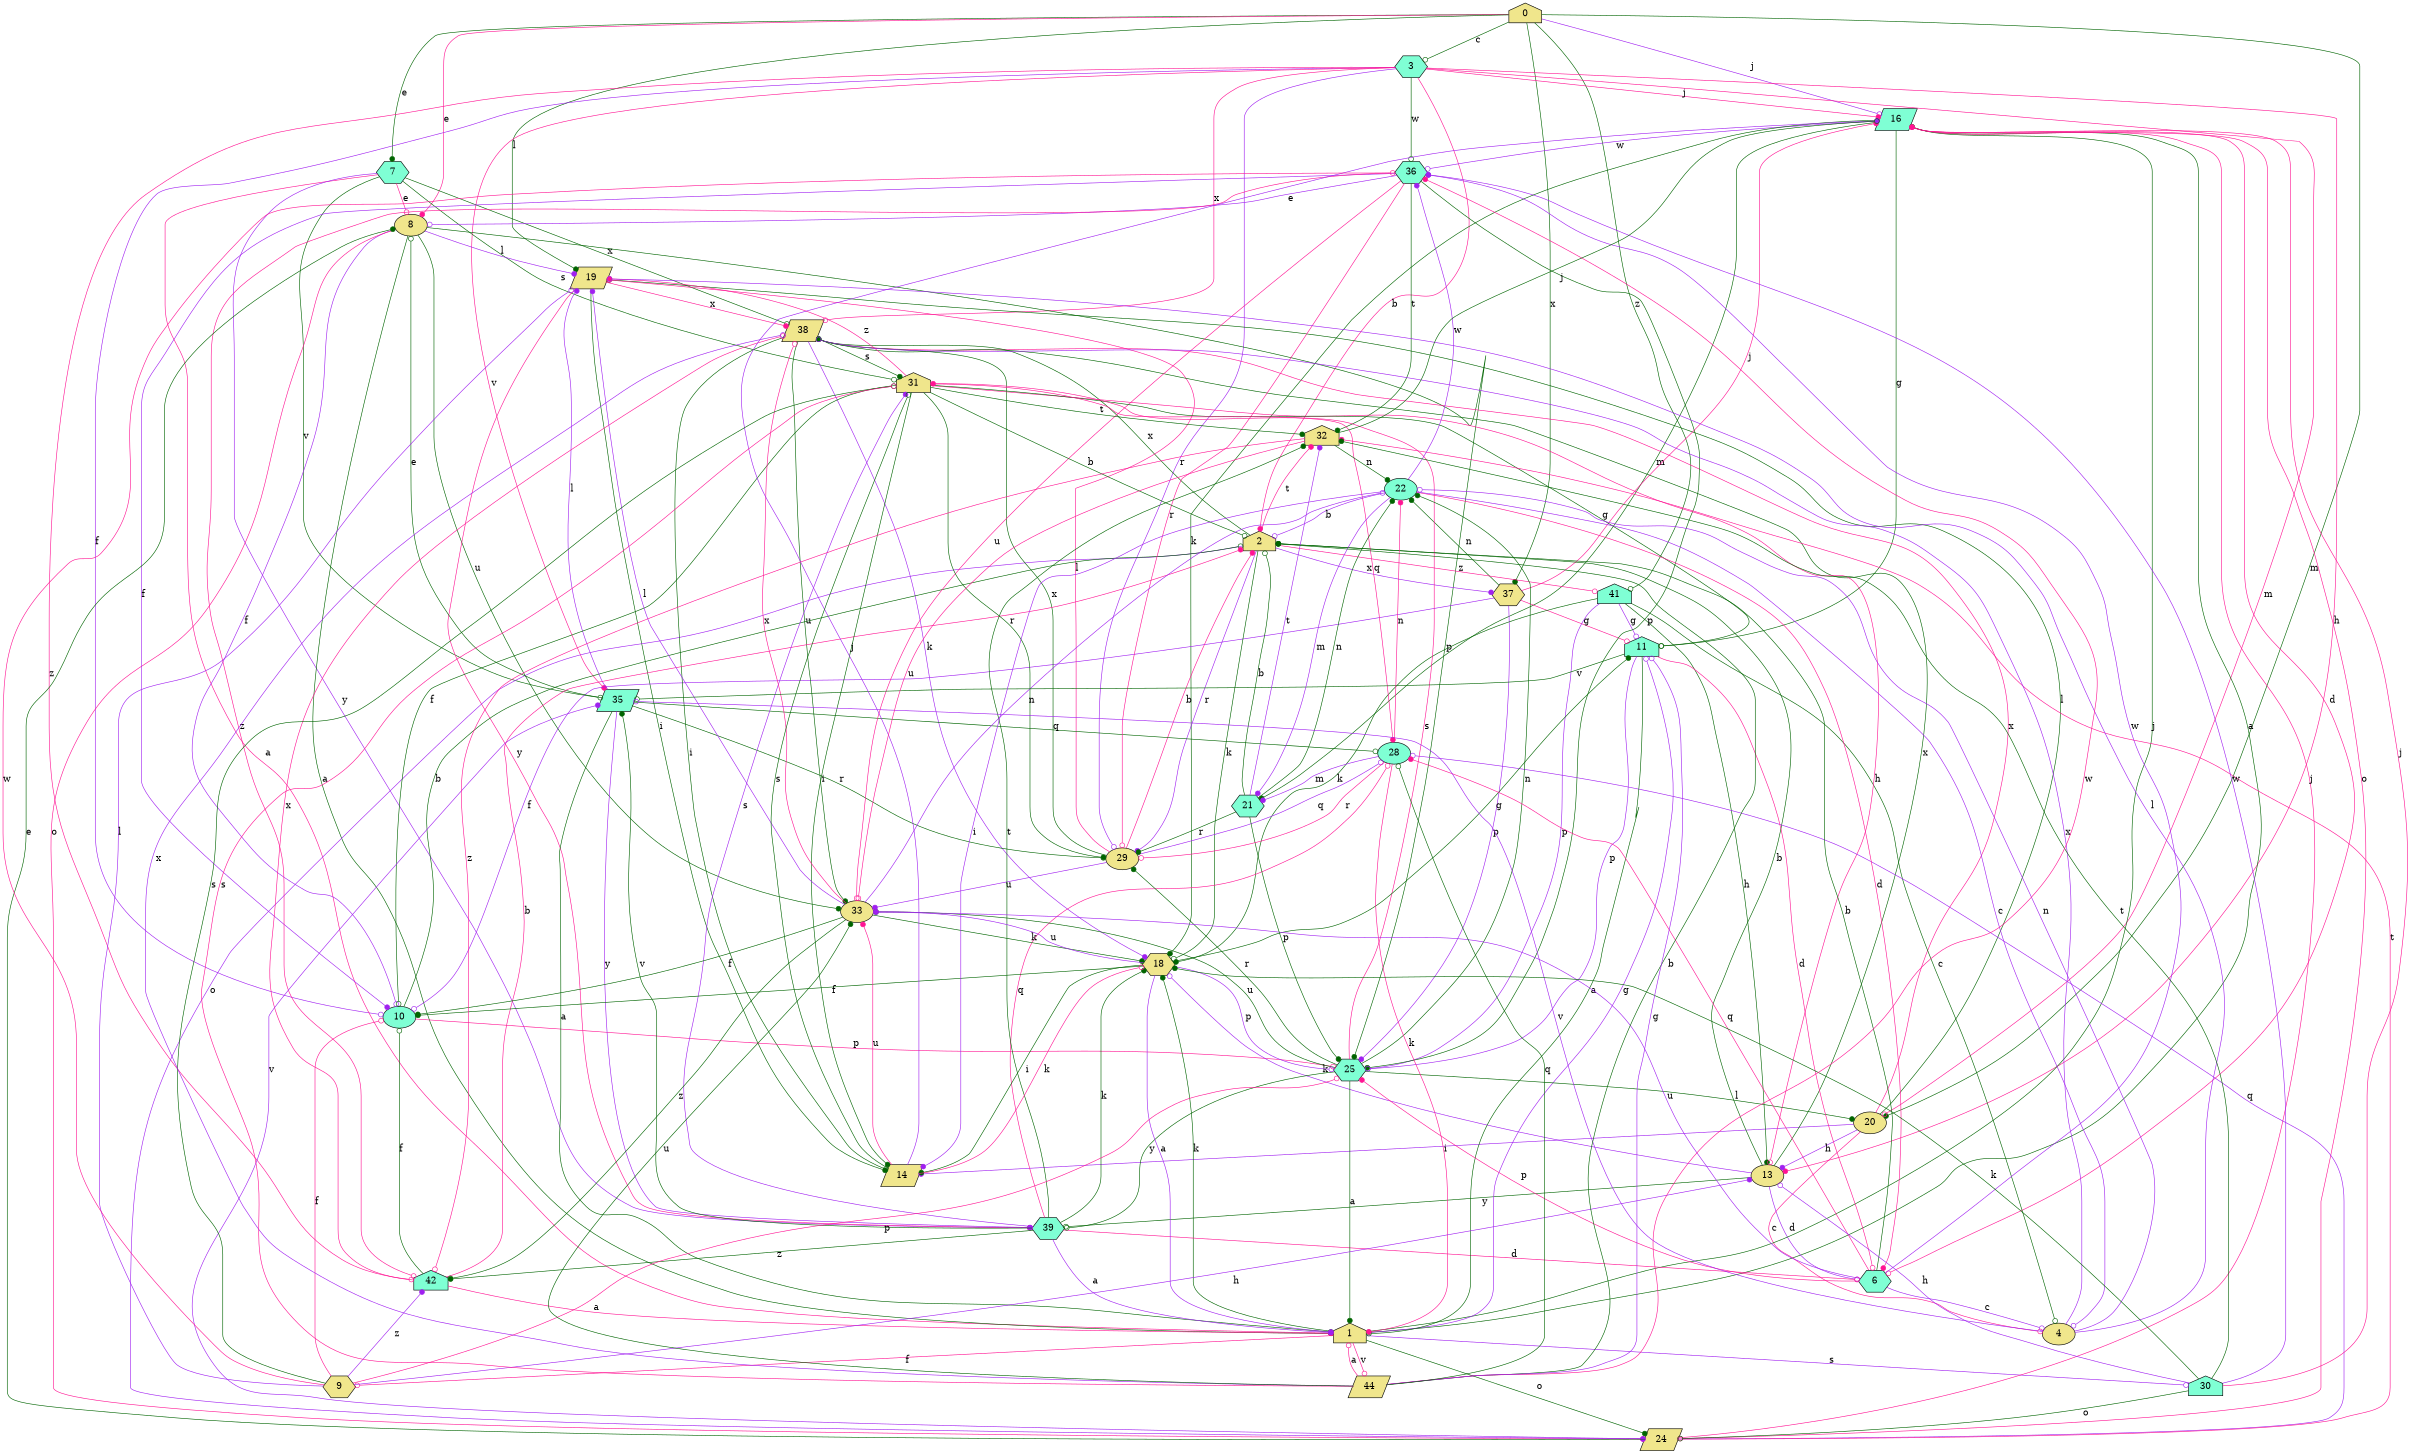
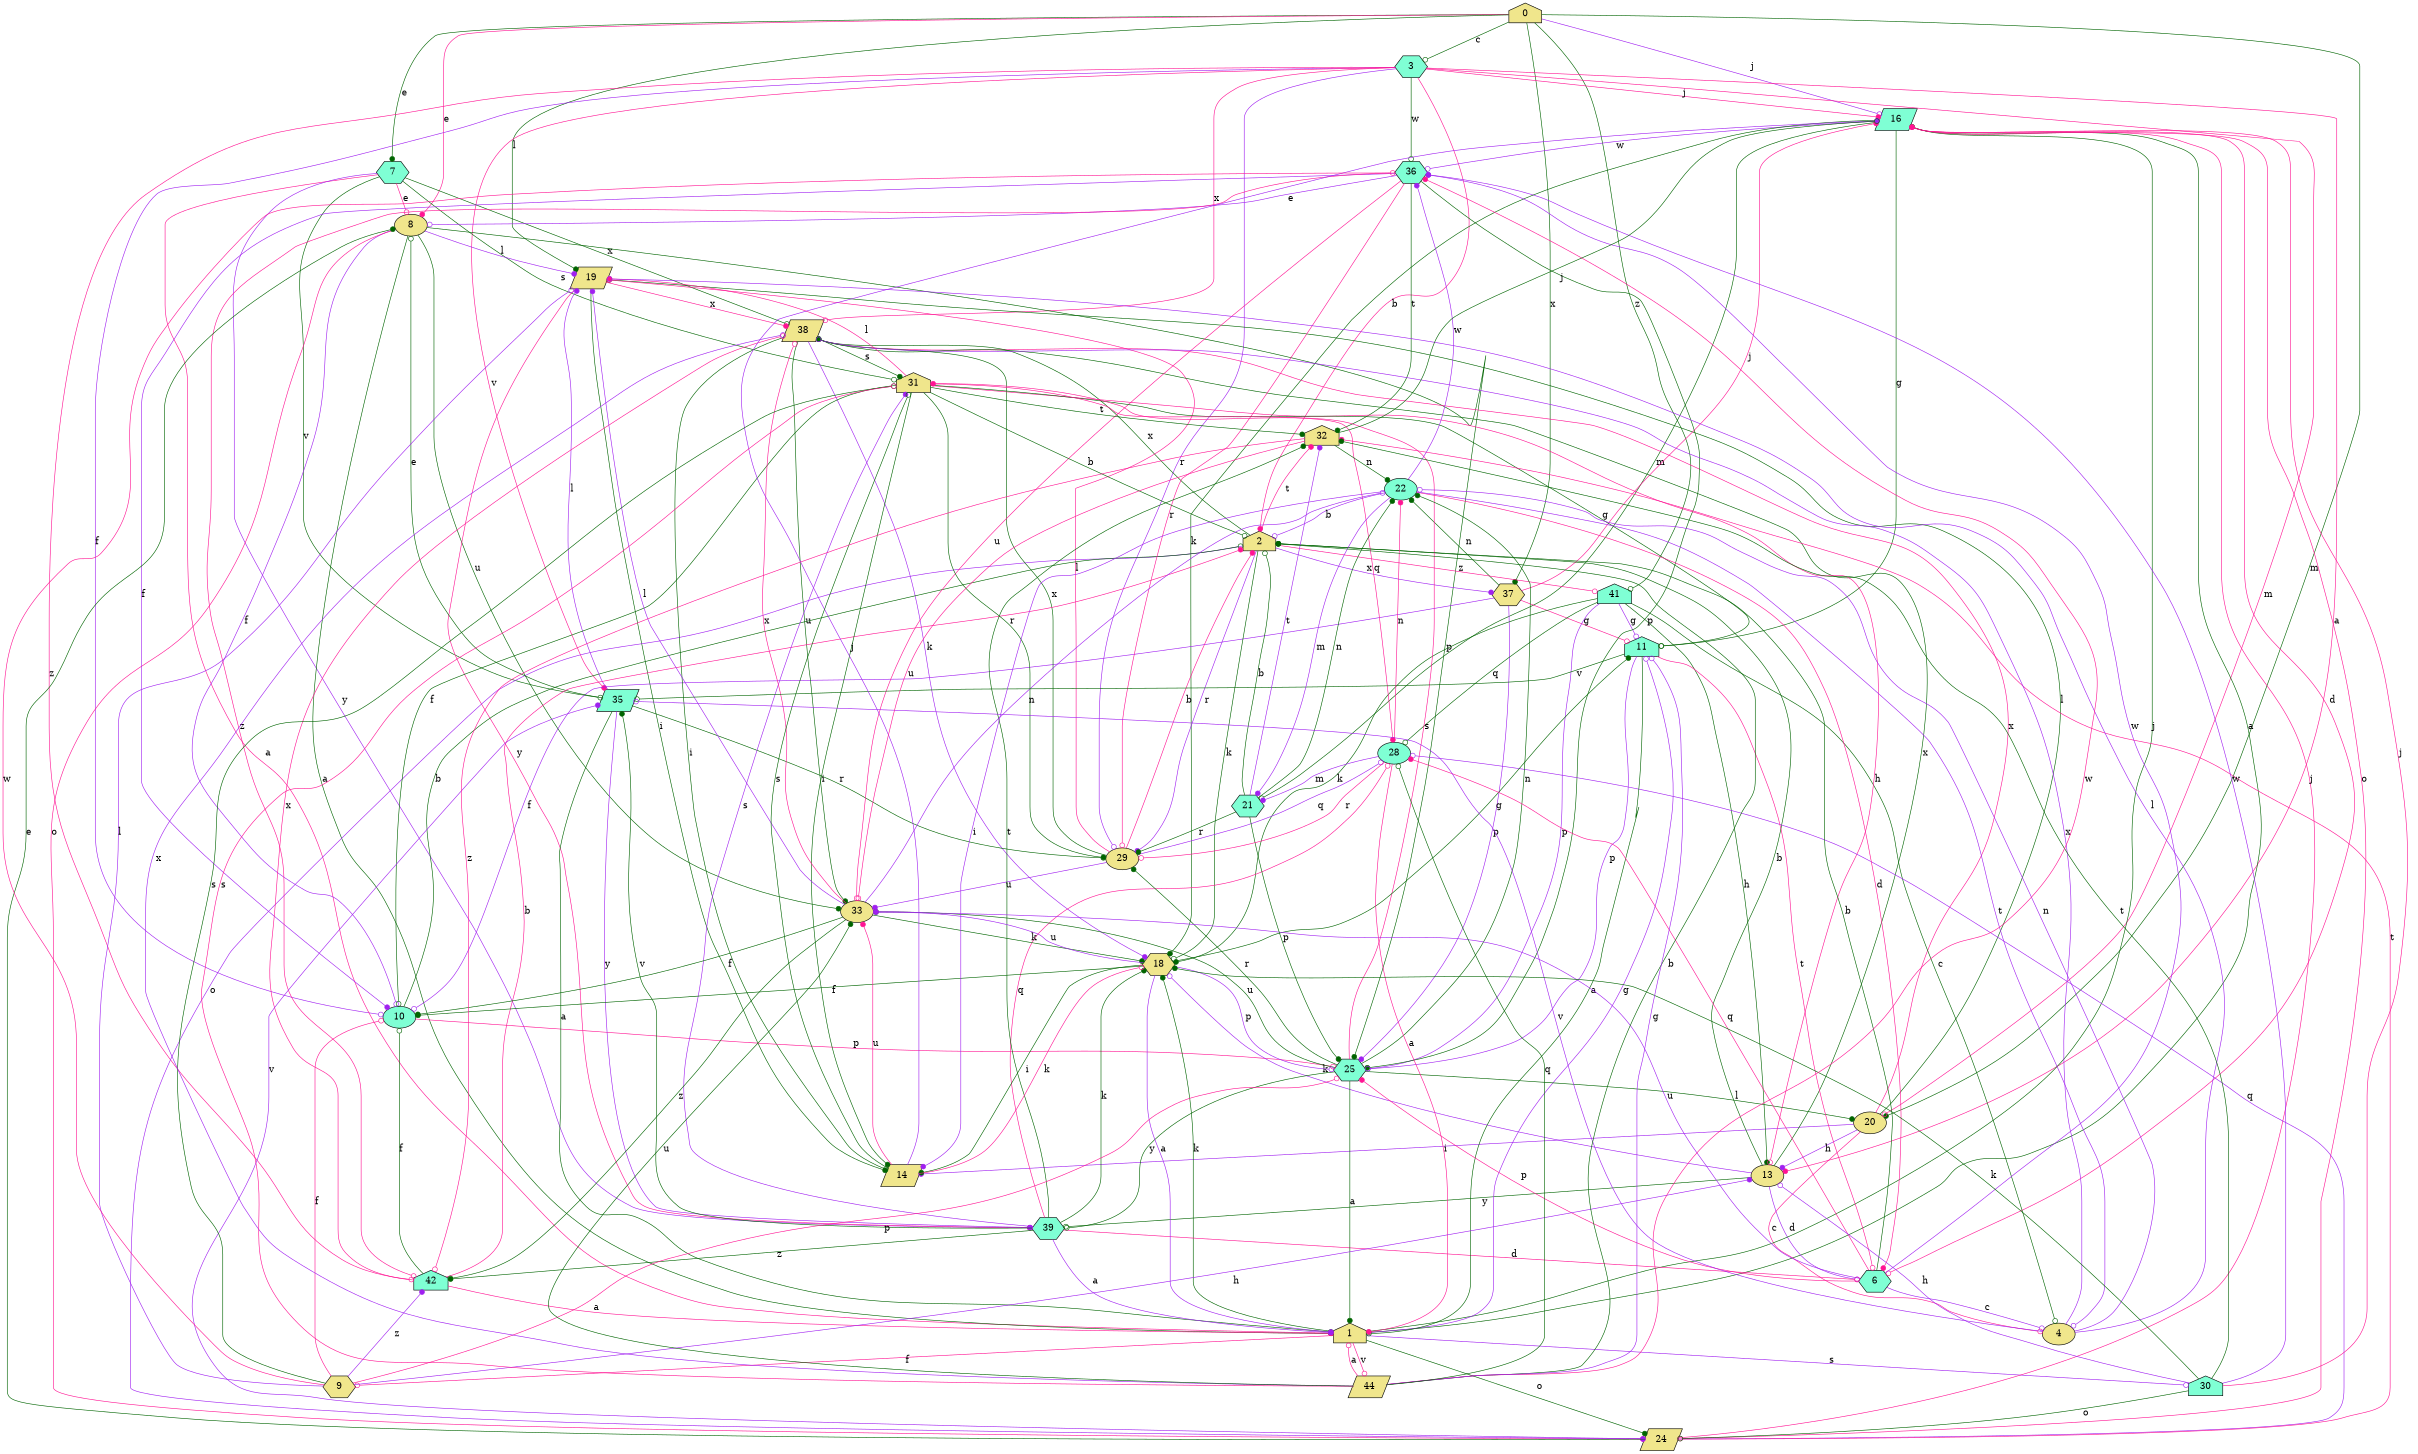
edge "31" -> "19": label "z" -> "l"
edge "16" -> "21": arrowhead dot -> odot
edge "3" -> "13": label "h" -> "a"
edge "35" -> "28": now "41" -> "28"
edge "22" -> "4": label "c" -> "t"
edge "11" -> "6": label "d" -> "t"
edge "28" -> "1": label "k" -> "a"
